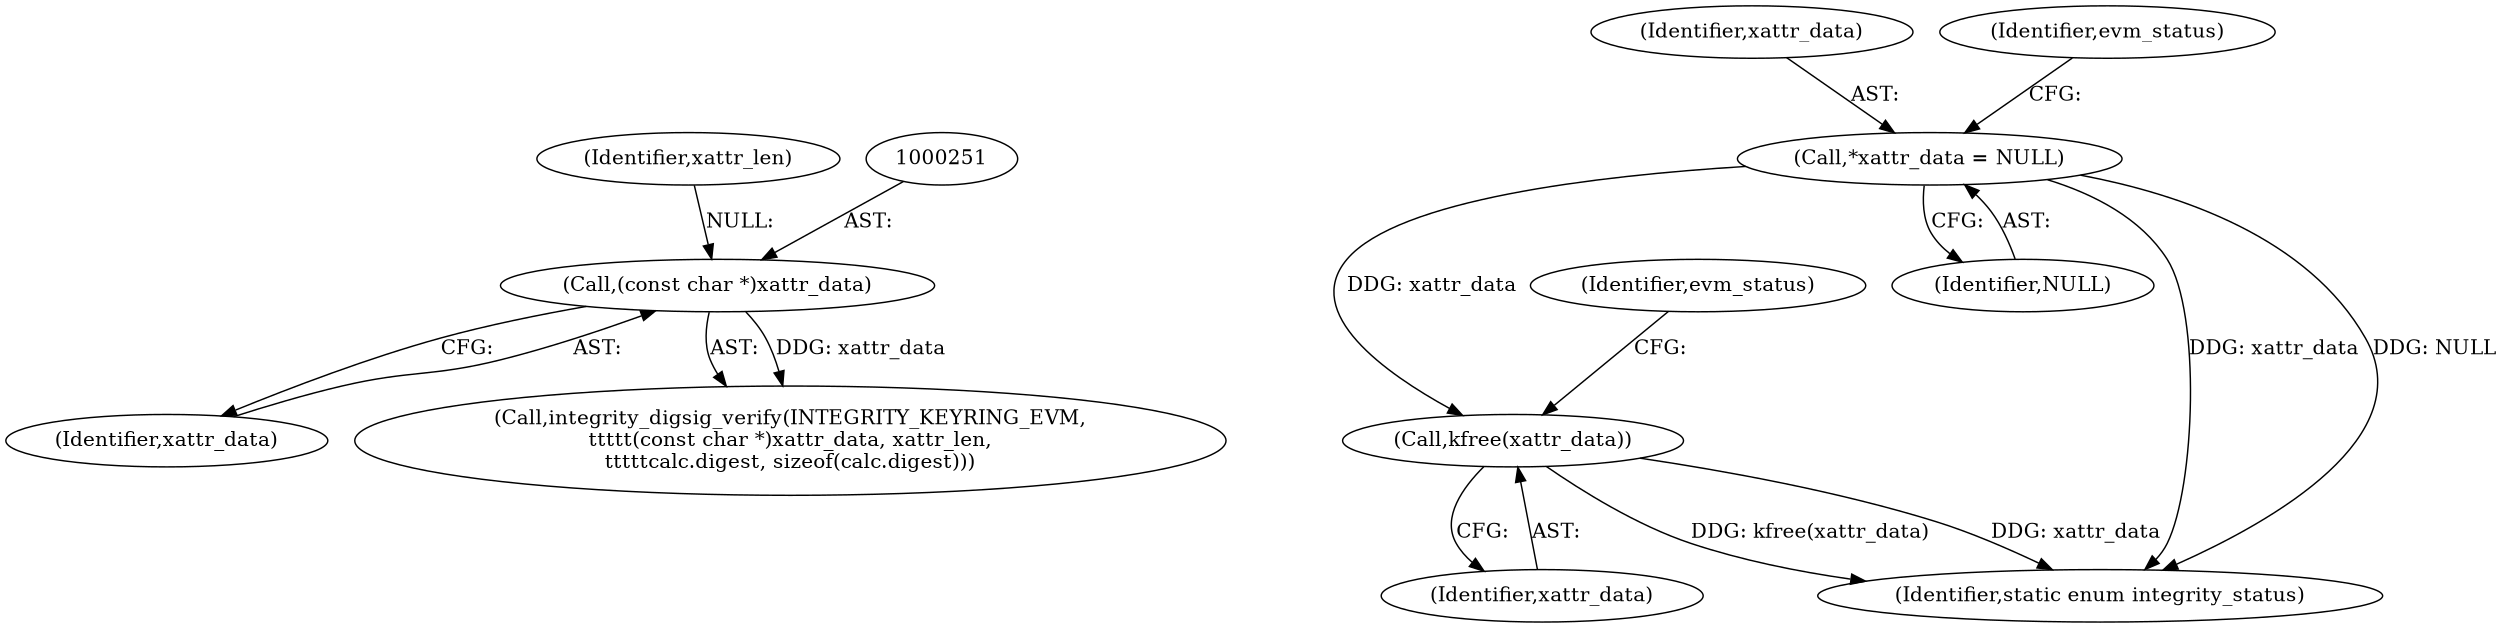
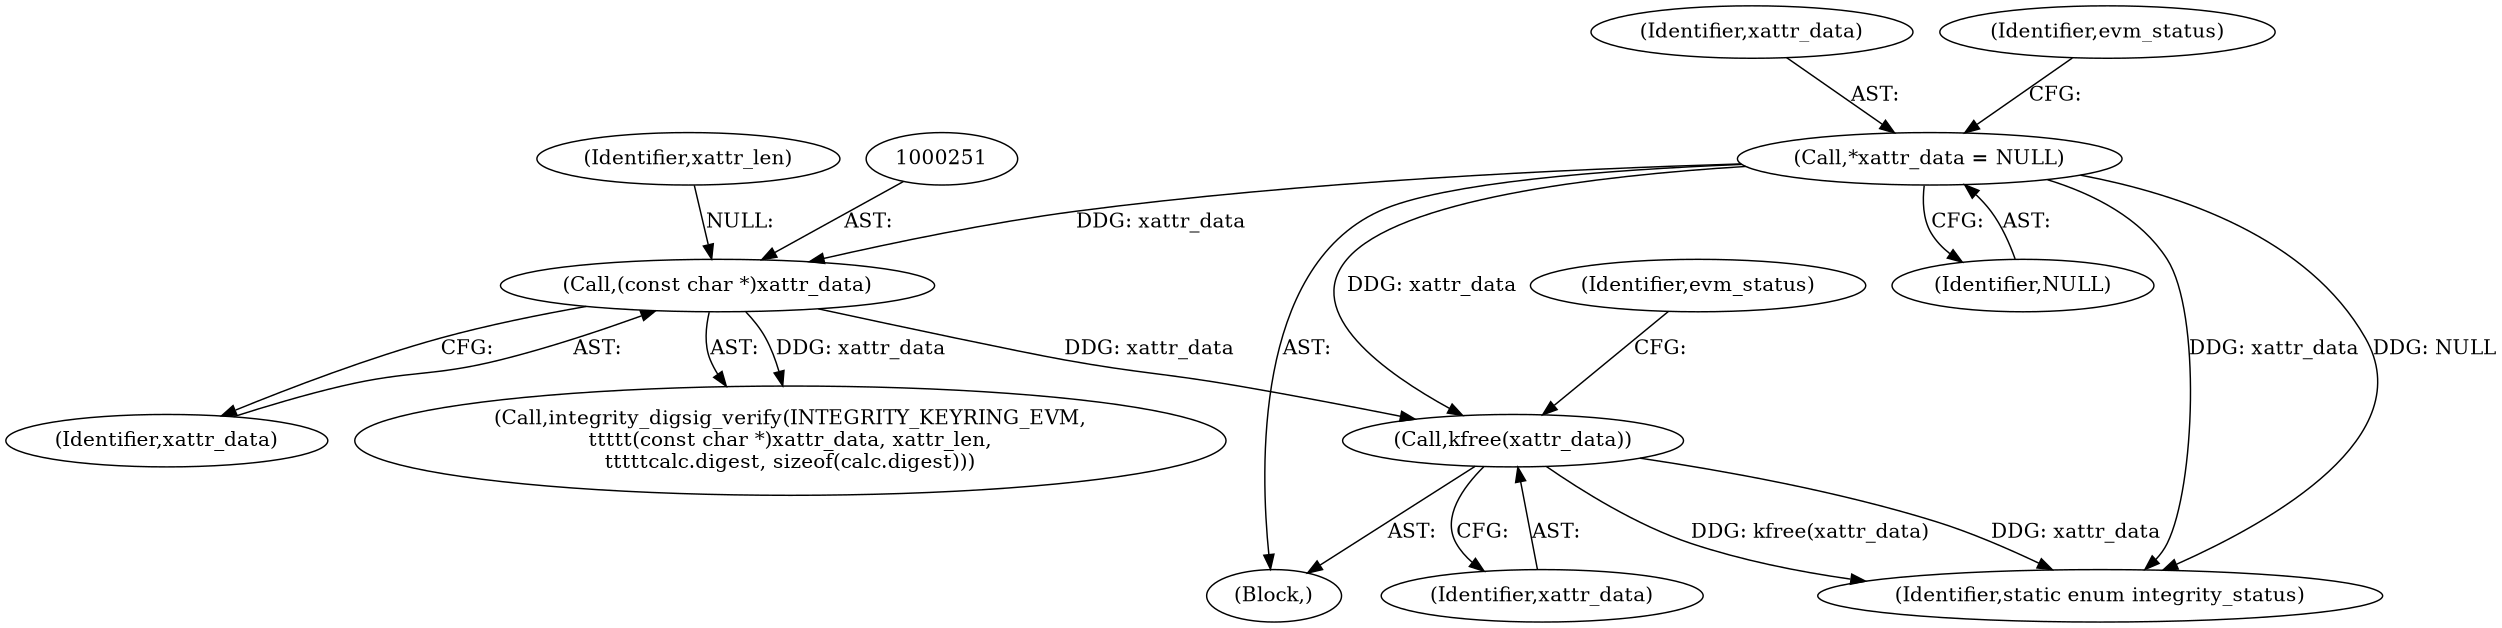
edge "(Call,*xattr_data = NULL)" -> "(Call,(const char *)xattr_data)": added, label "DDG: xattr_data"
edge "(Call,(const char *)xattr_data)" -> "(Call,kfree(xattr_data))": added, label "DDG: xattr_data"
node "(Block,)": added
